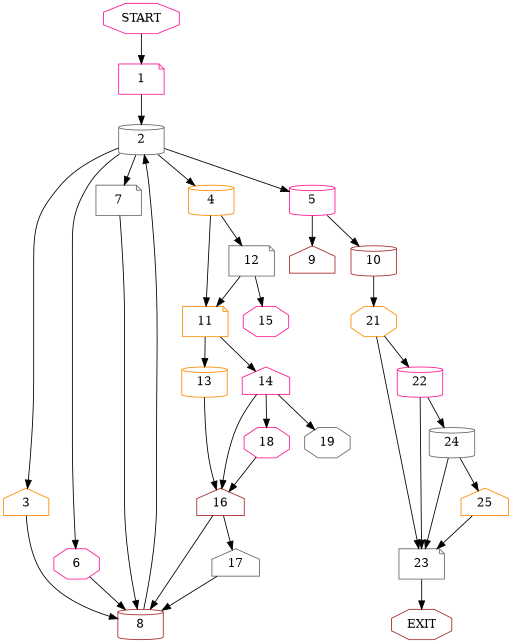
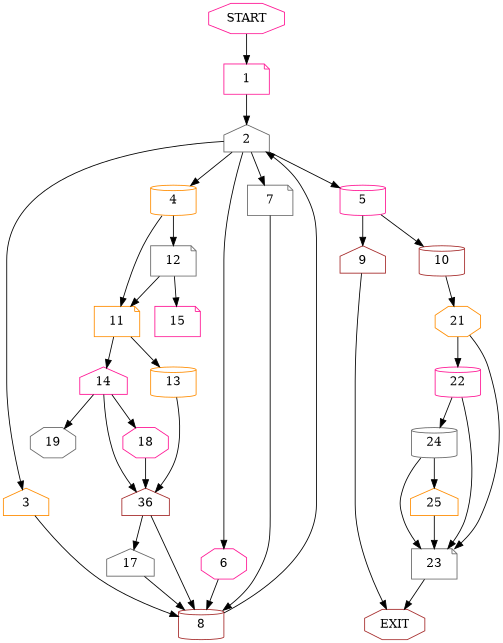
node "2": shape cylinder -> house
node "15": shape octagon -> note
edge "9" -> "EXIT": added
node "16": label "16" -> "36"
